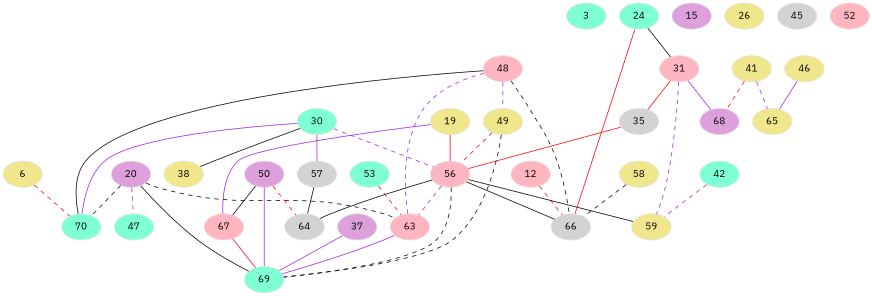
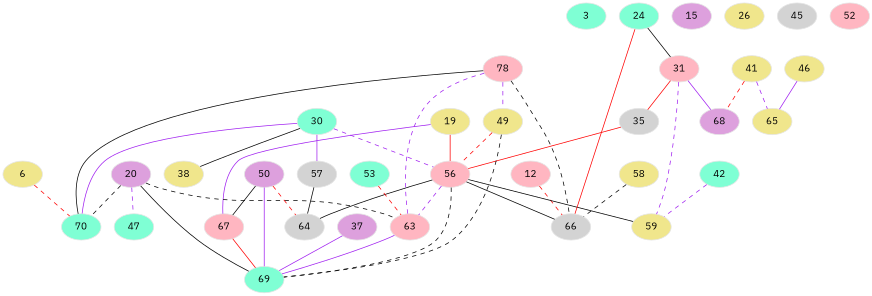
node "48": label "48" -> "78"
